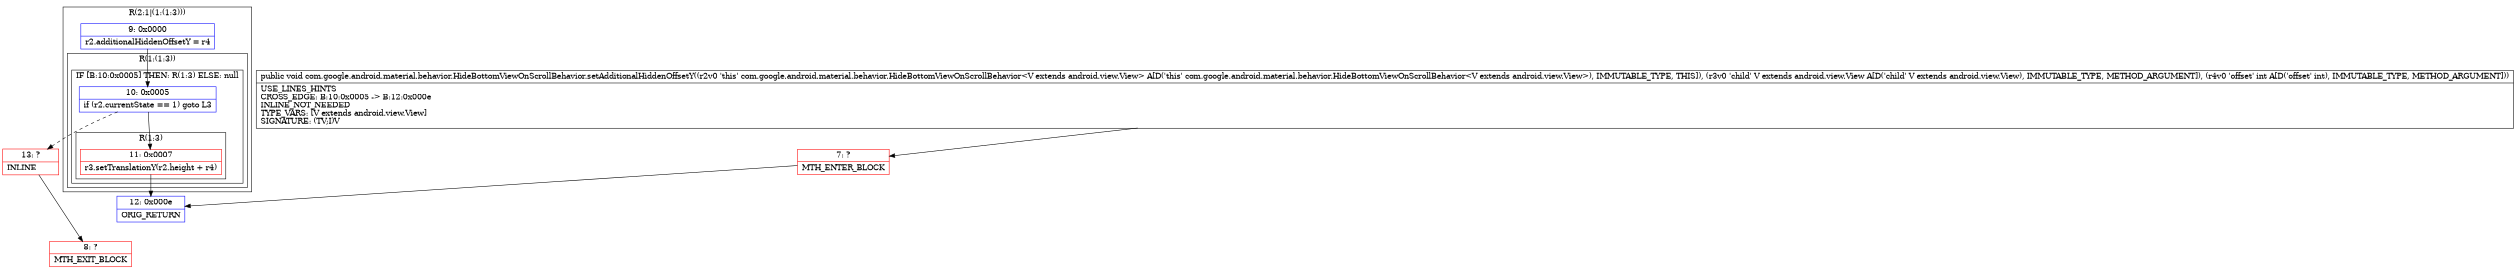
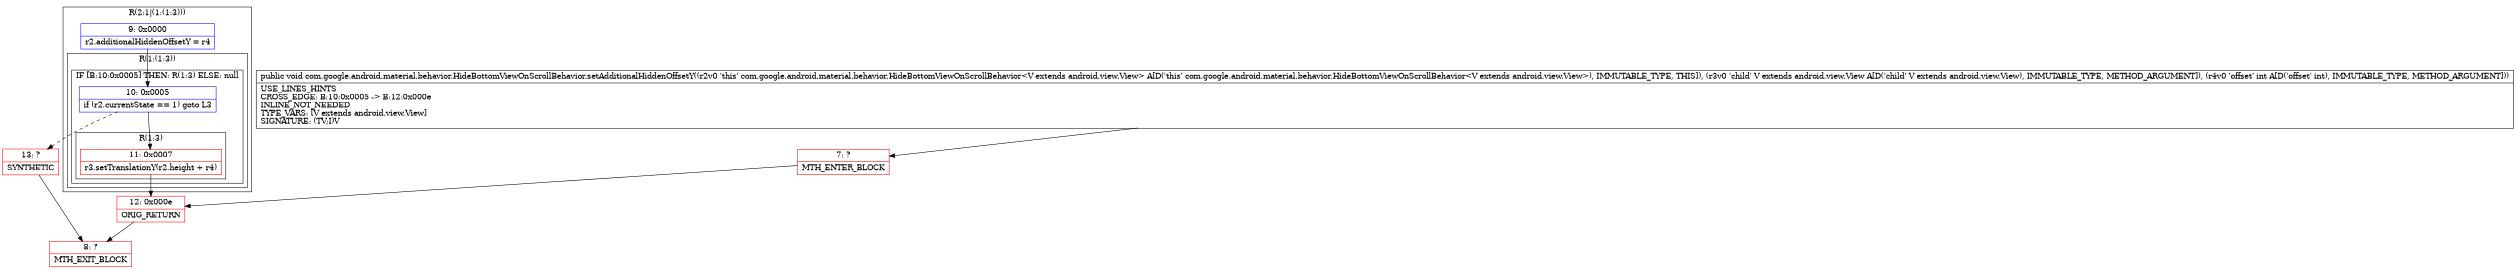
node "13: ?": text "INLINE" -> "SYNTHETIC"
node "12: 0x000e": color blue -> red
edge "12: 0x000e" -> "8: ?": added
